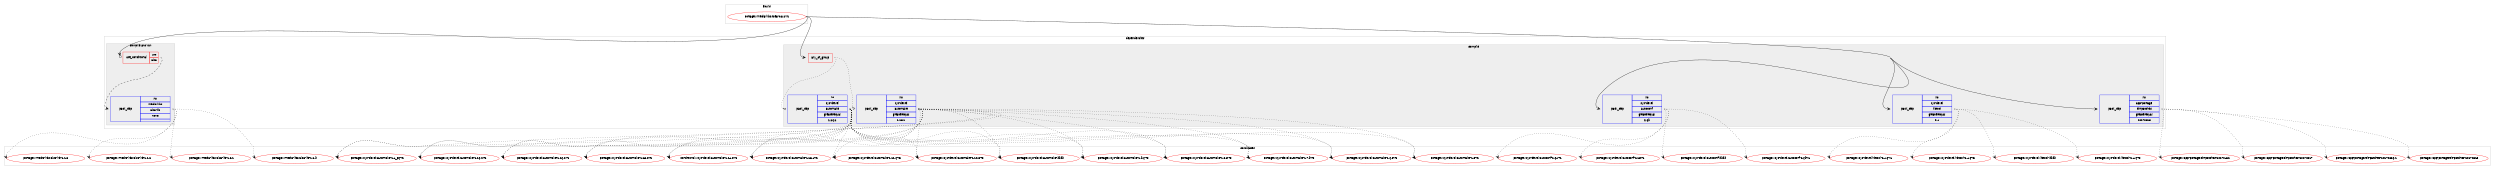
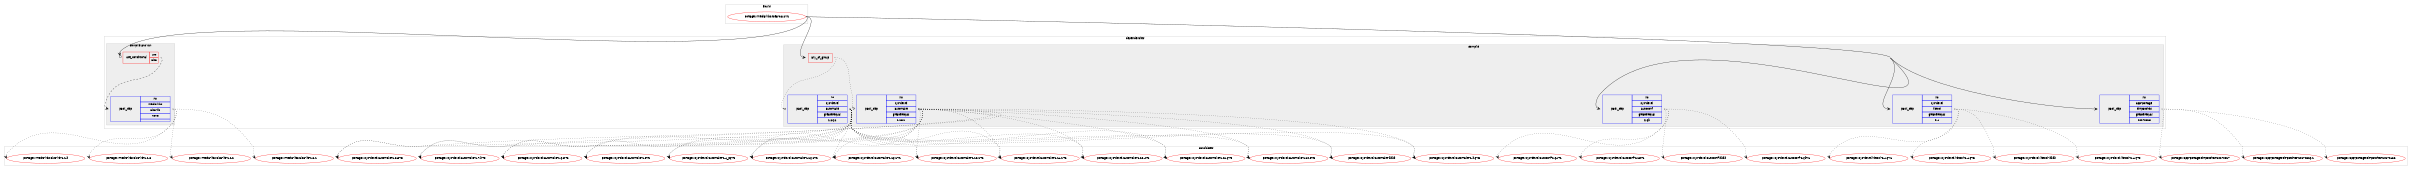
node "conditional://sys-devel/automake-1.14.1-r2": label "conditional://sys-devel/automake-1.14.1-r2" -> "portage://sys-devel/automake-1.14.1-r2"
node "portage://app-portage/elt-patches-20170815": removed
